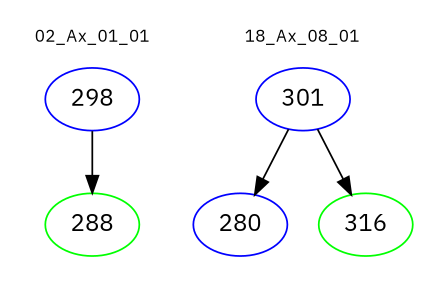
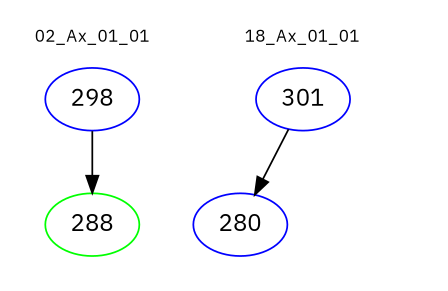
cluster "18_Ax_08_01": label "18_Ax_08_01" -> "18_Ax_01_01"
node "316": removed
